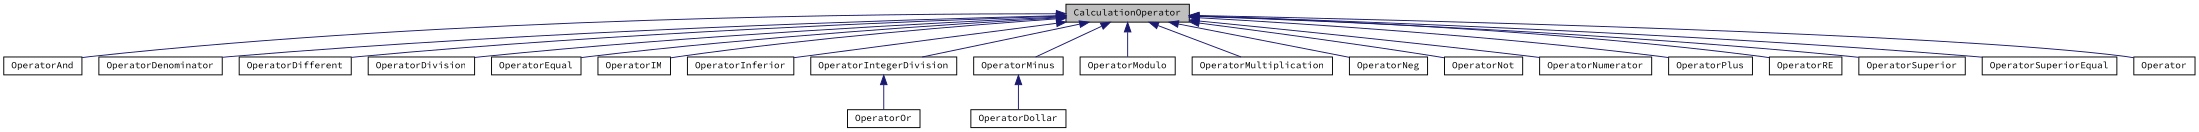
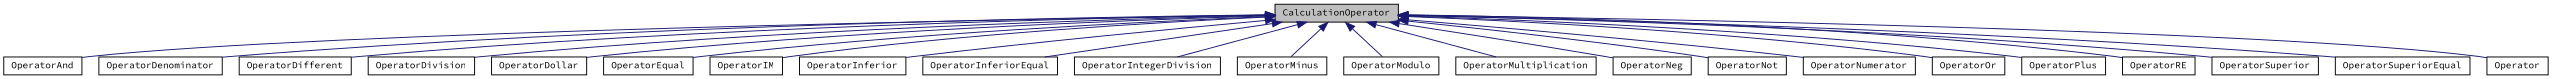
node "OperatorInferiorEqual": added
edge "OperatorOr" -> "OperatorIntegerDivision": now "OperatorOr" -> "CalculationOperator"
edge "OperatorDollar" -> "OperatorMinus": now "OperatorDollar" -> "CalculationOperator"
